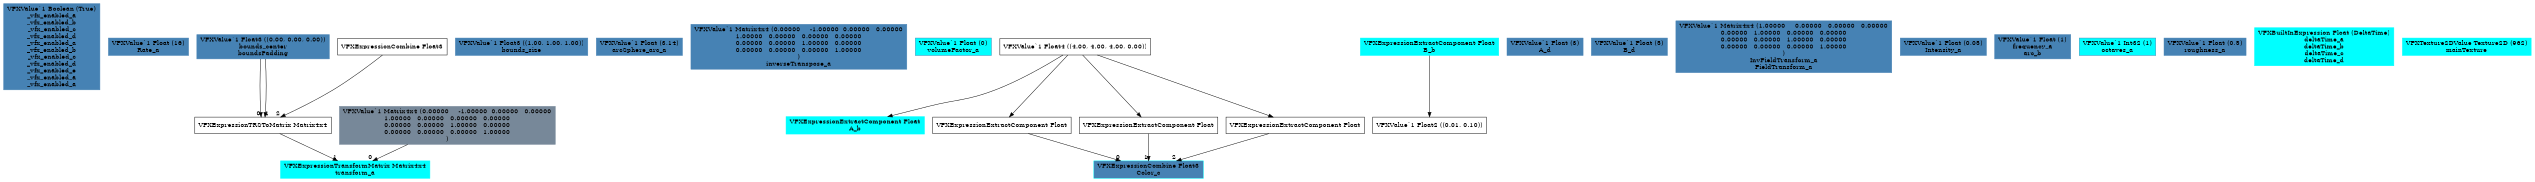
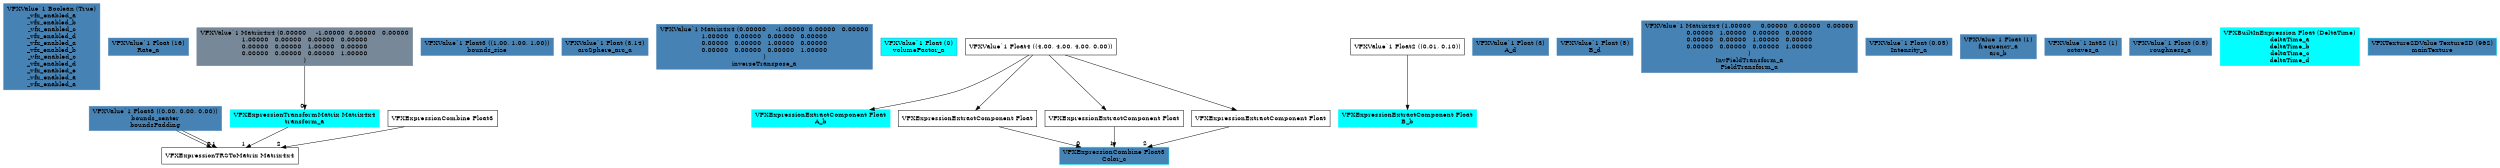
node "VFXValue`1 Int32 (1) octaves_a": fillcolor cyan -> steelblue
node "VFXTexture2DValue Texture2D (962) mainTexture": fillcolor cyan -> steelblue
edge "VFXExpressionExtractComponent Float B_b" -> "VFXValue`1 Float2 ((0.01, 0.10))": reversed
edge "VFXExpressionTRSToMatrix Matrix4x4" -> "VFXExpressionTransformMatrix Matrix4x4 transform_a": reversed
